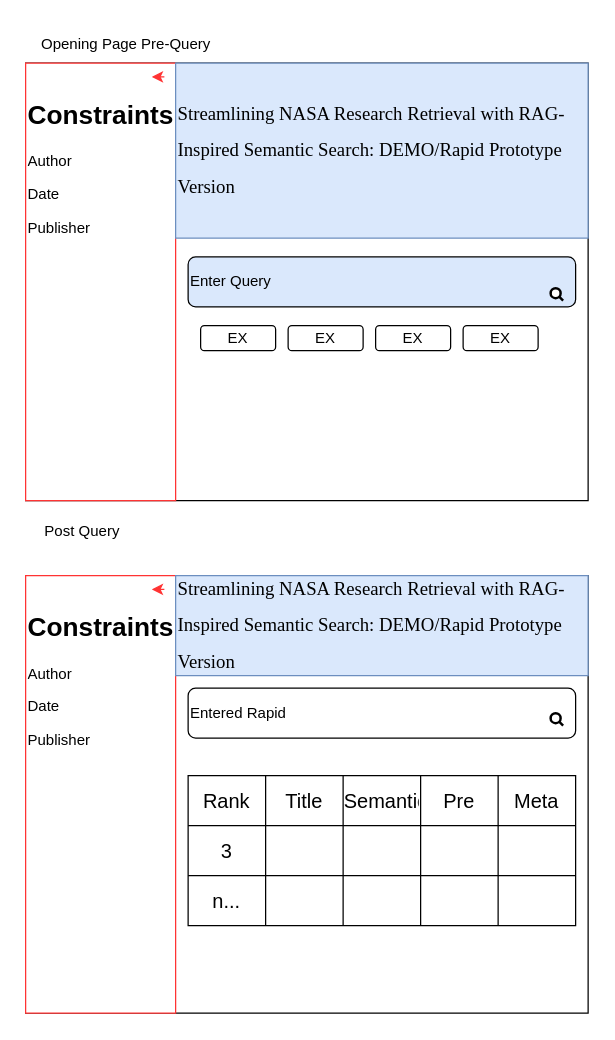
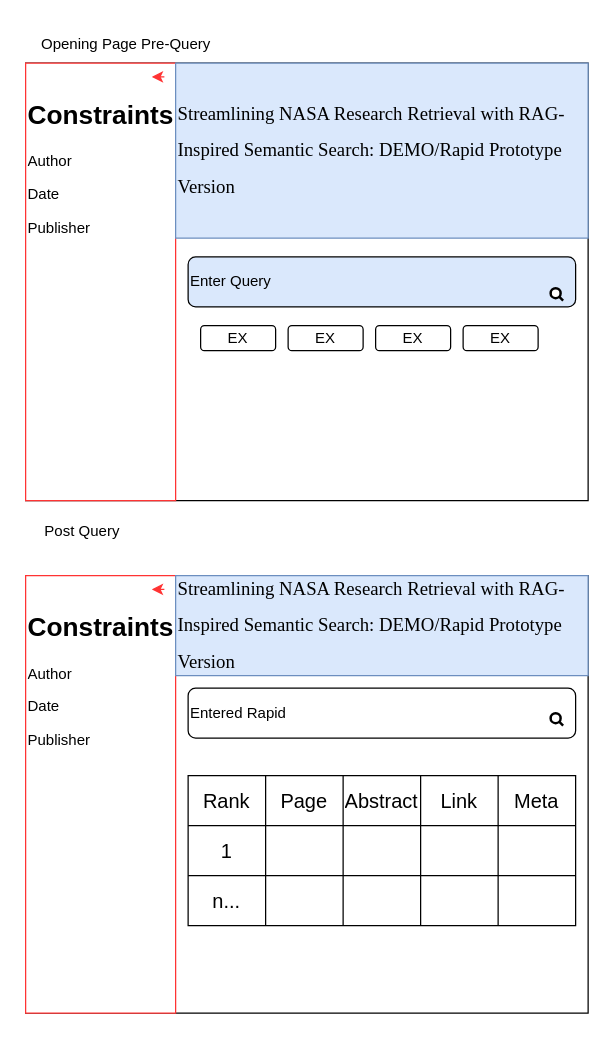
node "Title": label "Title" -> "Page"
node "Semantic": label "Semantic" -> "Abstract"
node "Pre": label "Pre" -> "Link"
node "3": label "3" -> "1"
